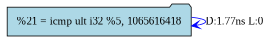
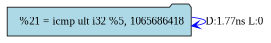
node "%21 = icmp ult i32 %5, 1065616418": label "%21 = icmp ult i32 %5, 1065616418" -> "%21 = icmp ult i32 %5, 1065686418"
